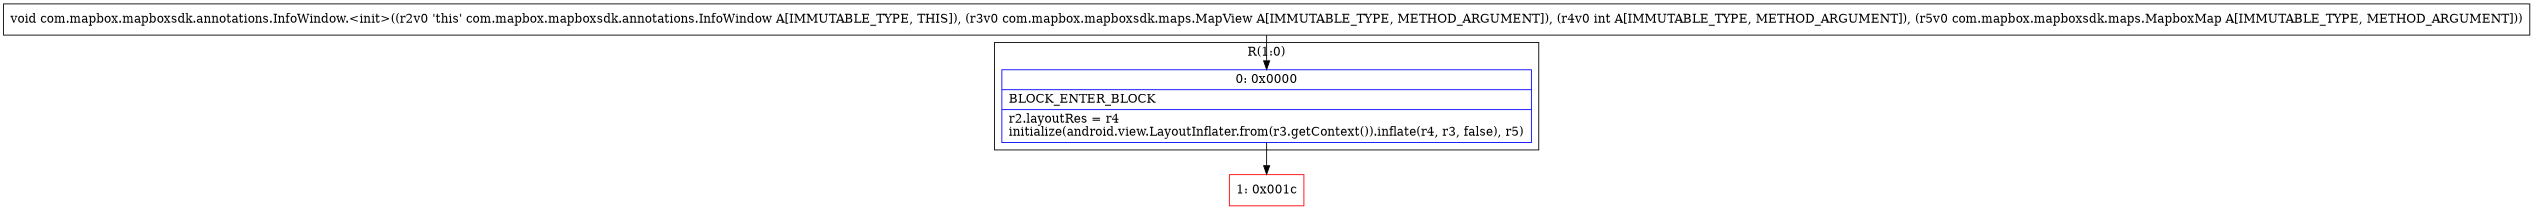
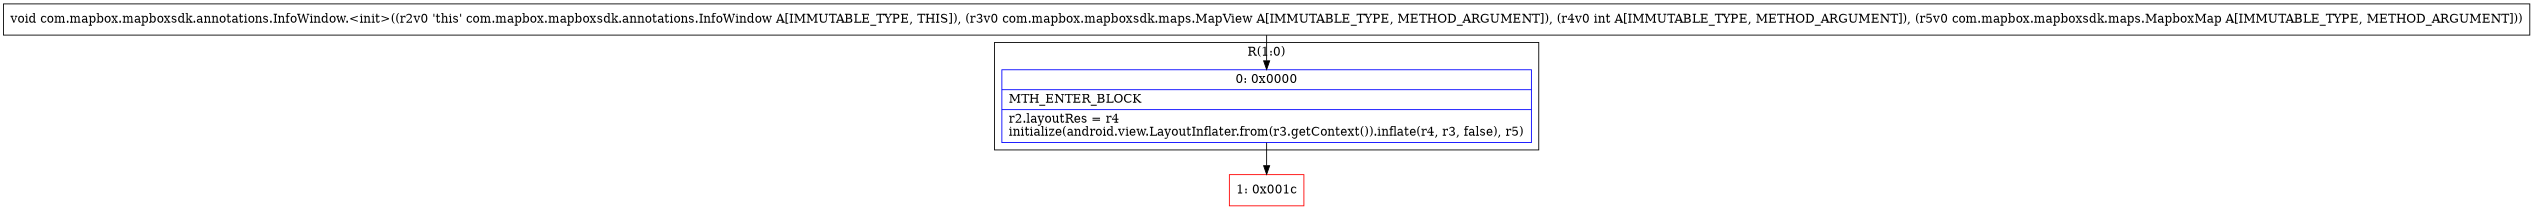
node "0: 0x0000": text "BLOCK_ENTER_BLOCK" -> "MTH_ENTER_BLOCK"
